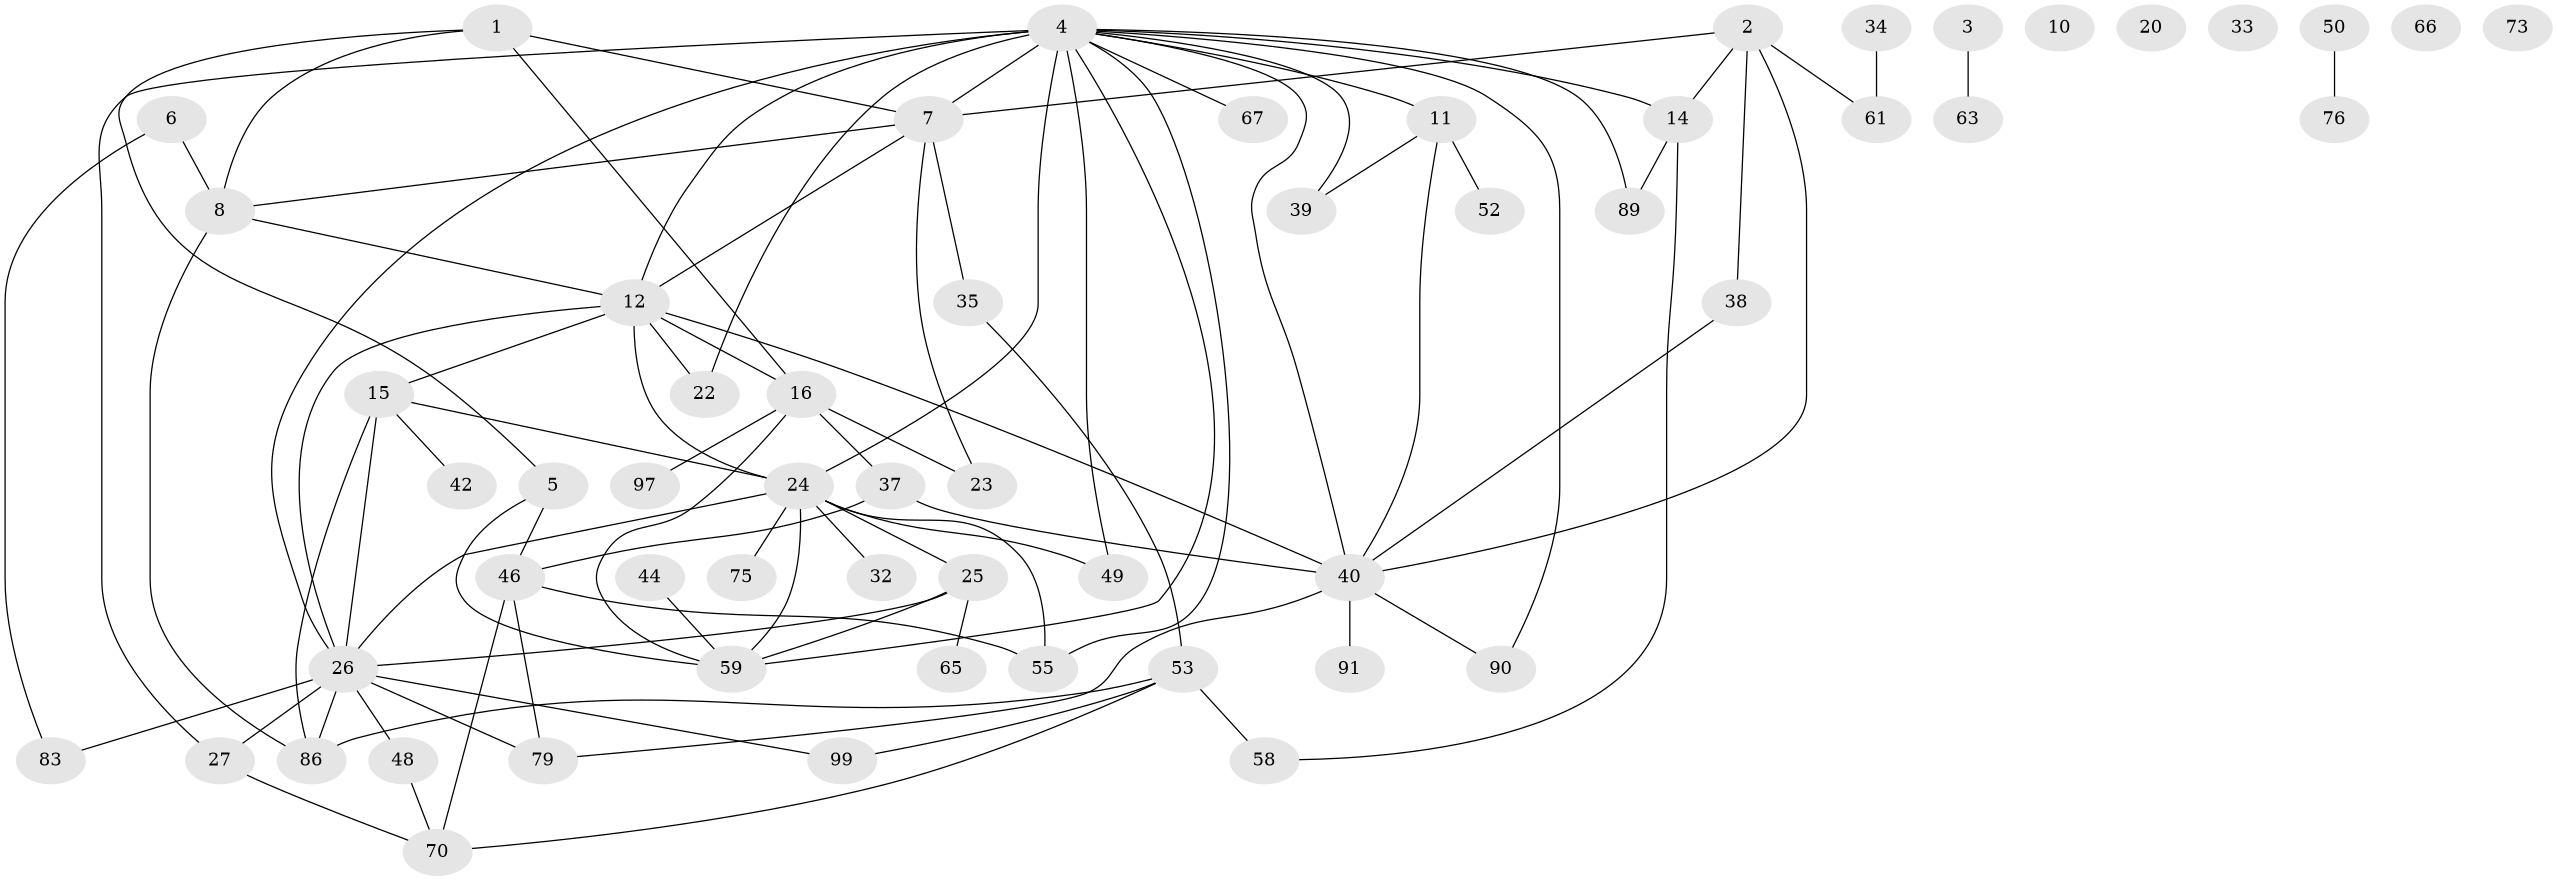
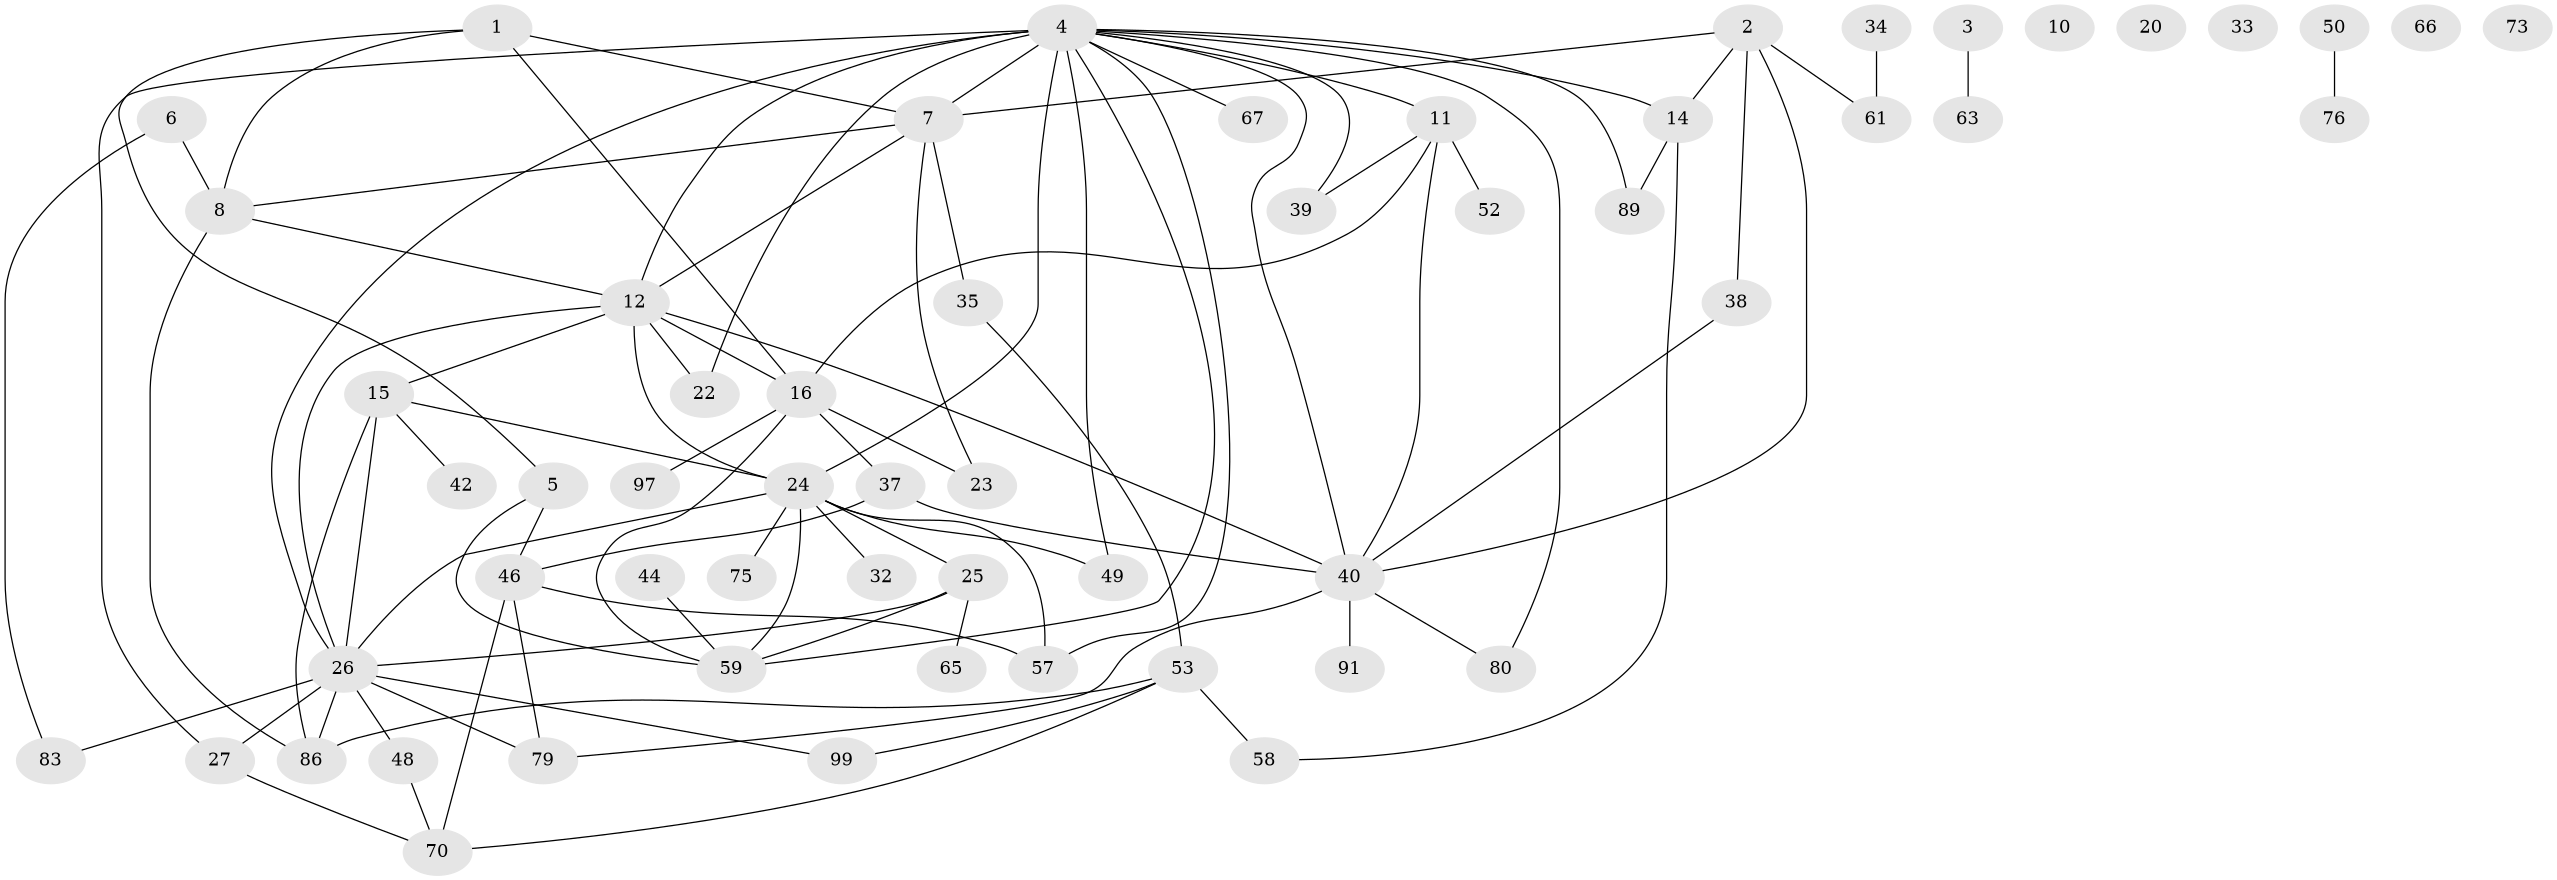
edge "11" -- "16": added
node "55": label "55" -> "57"
node "90": label "90" -> "80"
